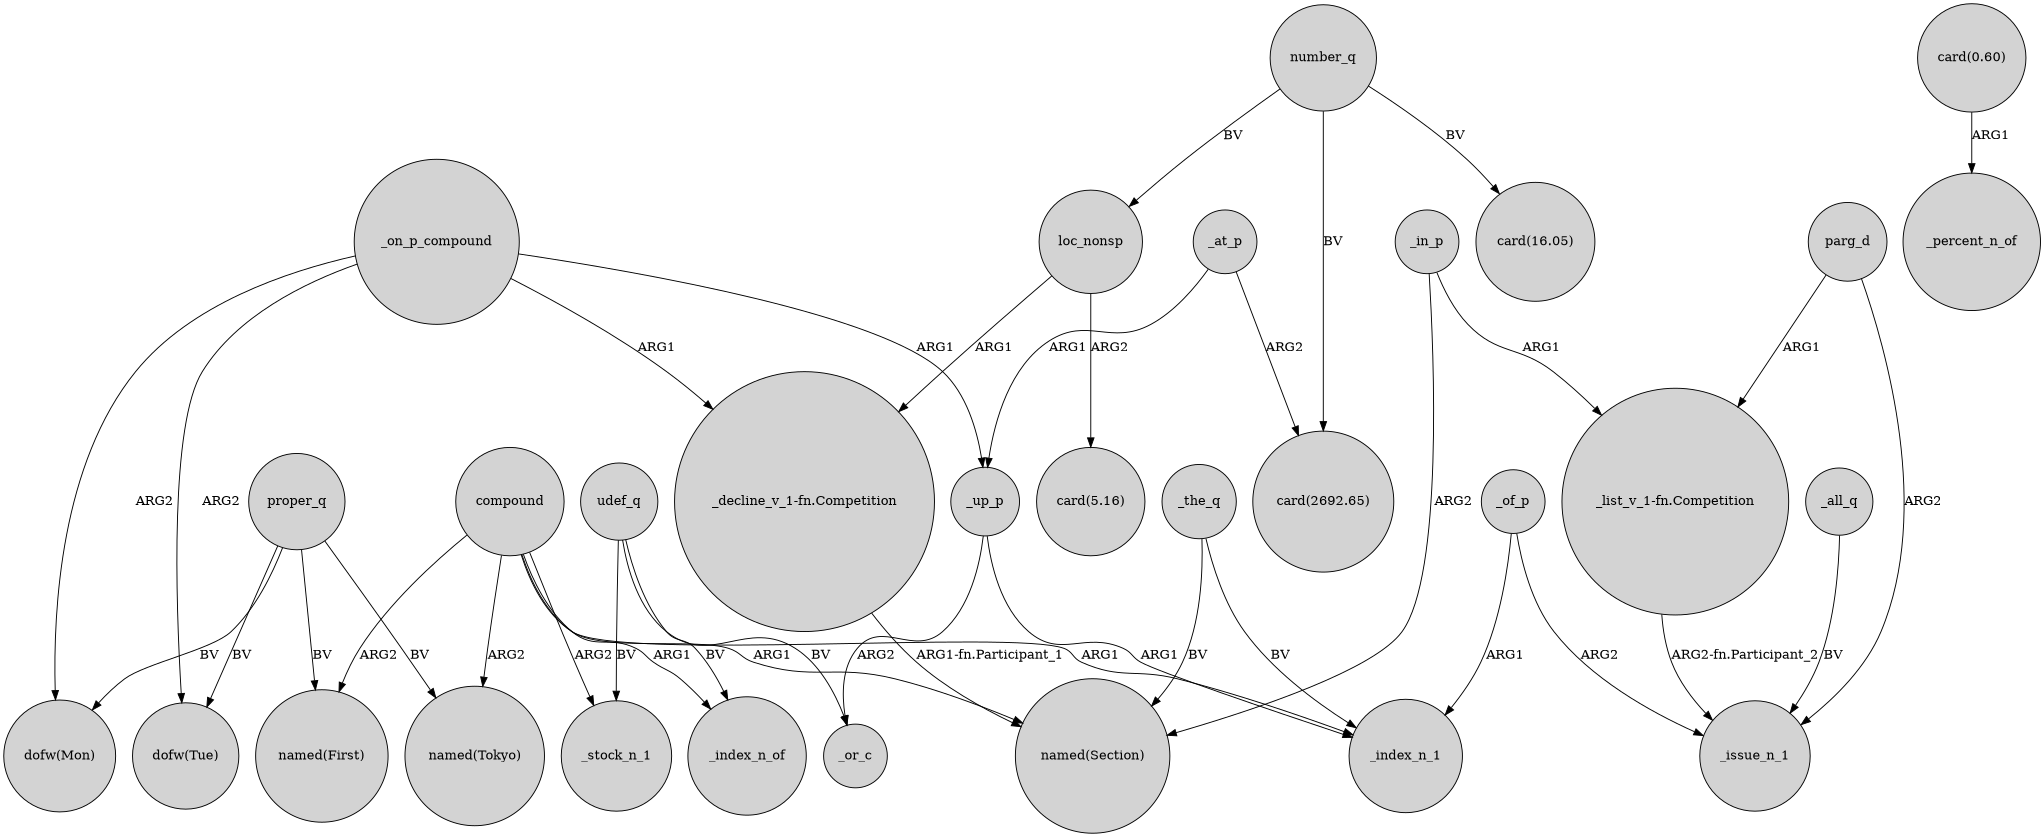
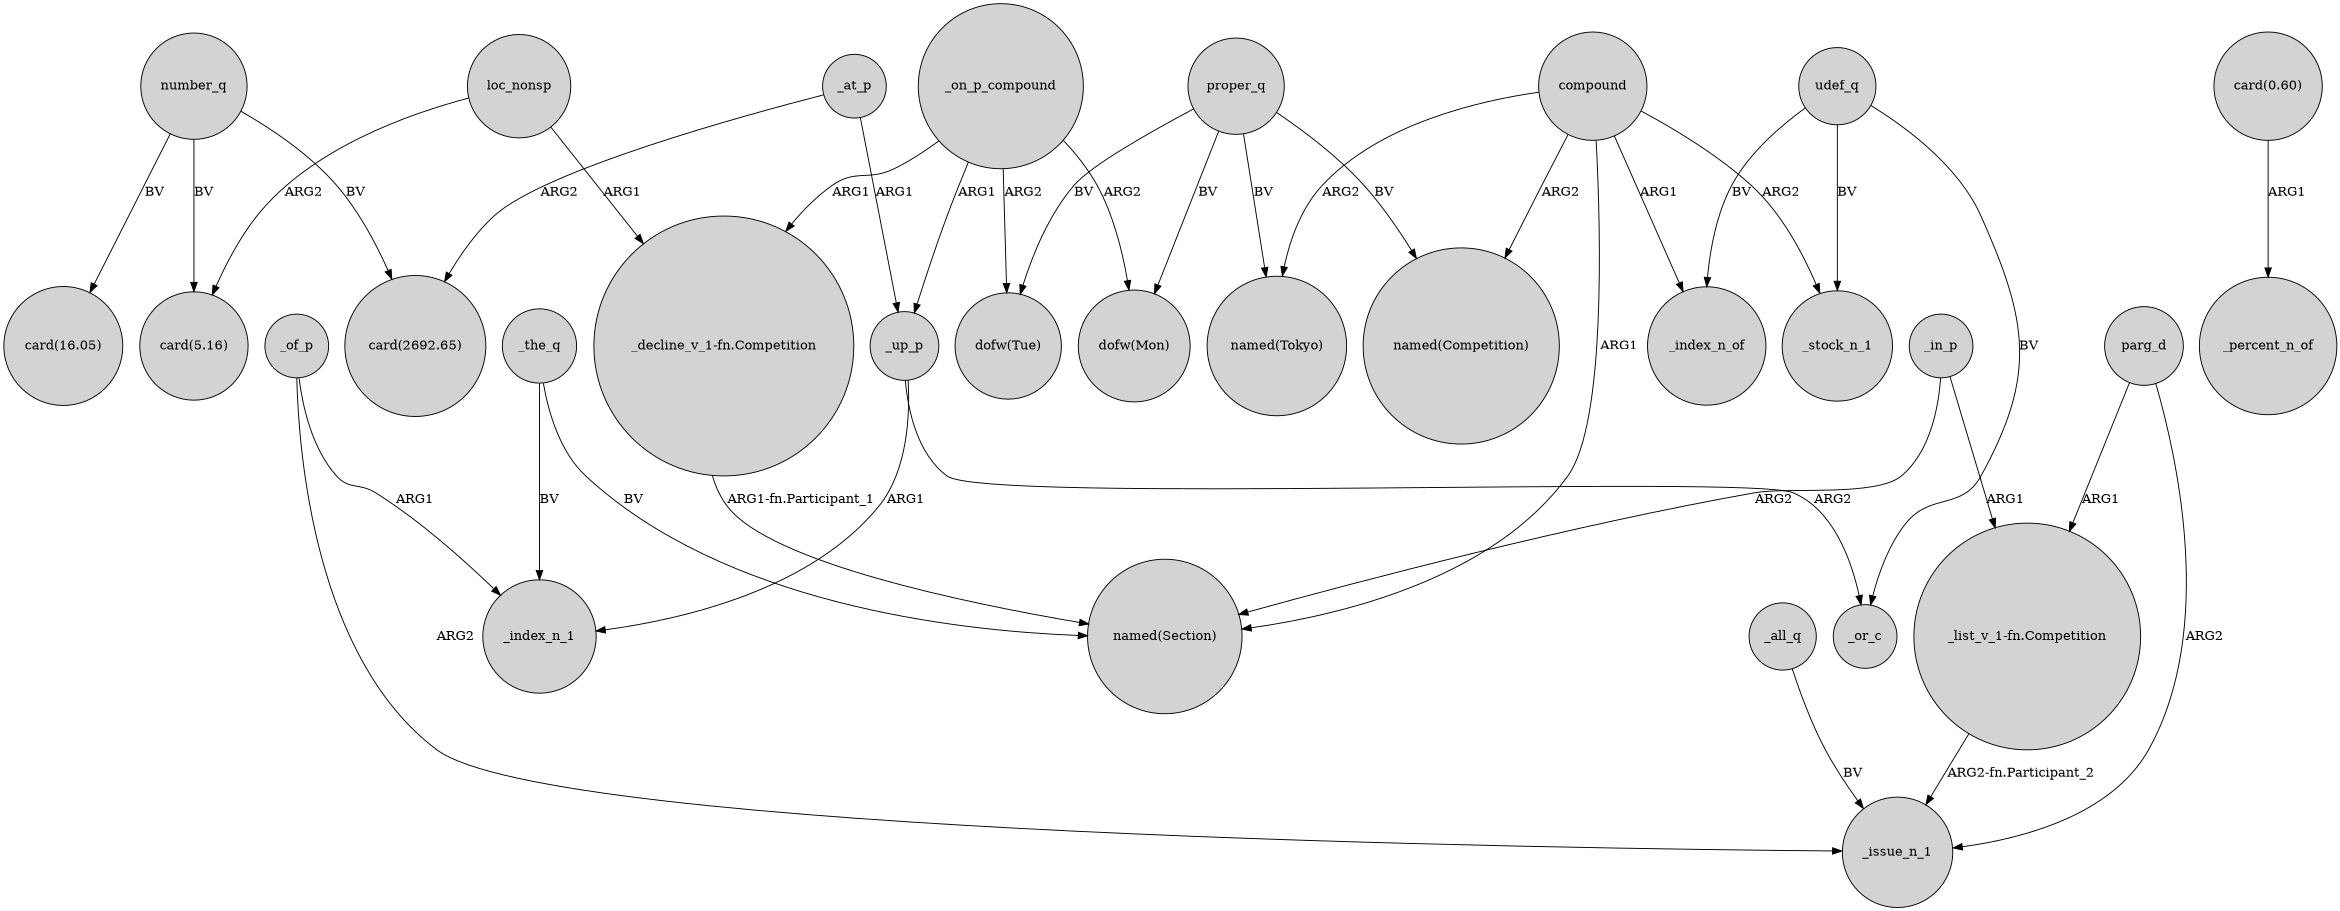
edge "number_q" -> "loc_nonsp": now "number_q" -> "card(5.16)"
edge "compound" -> "_index_n_1": removed, label "ARG1"
node "named(First)": label "named(First)" -> "named(Competition)"
